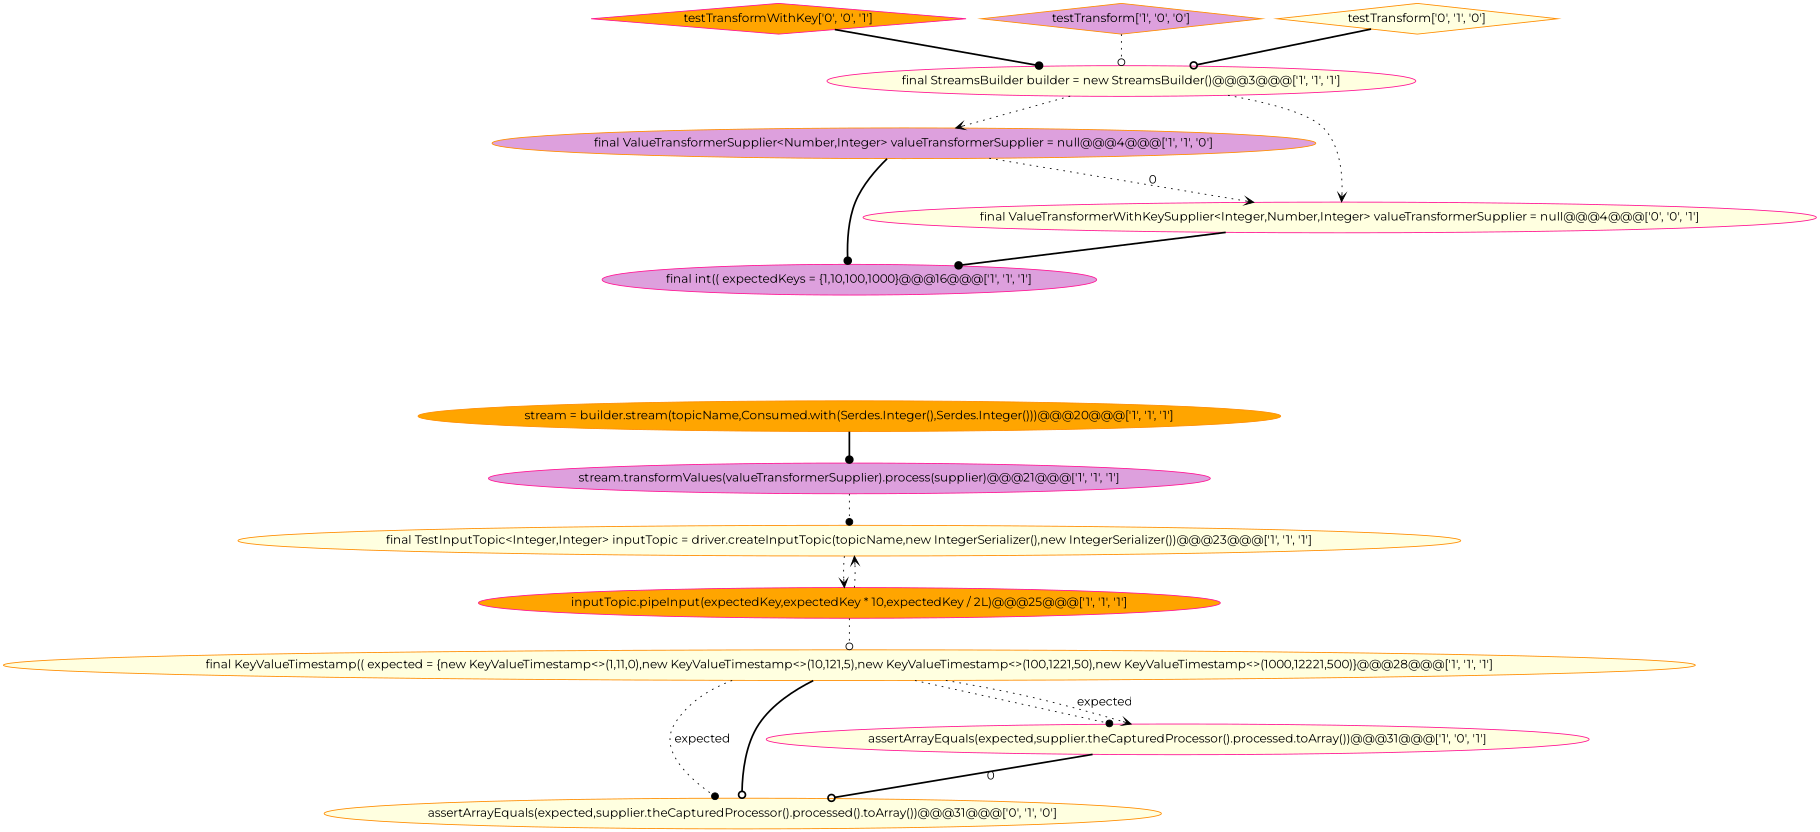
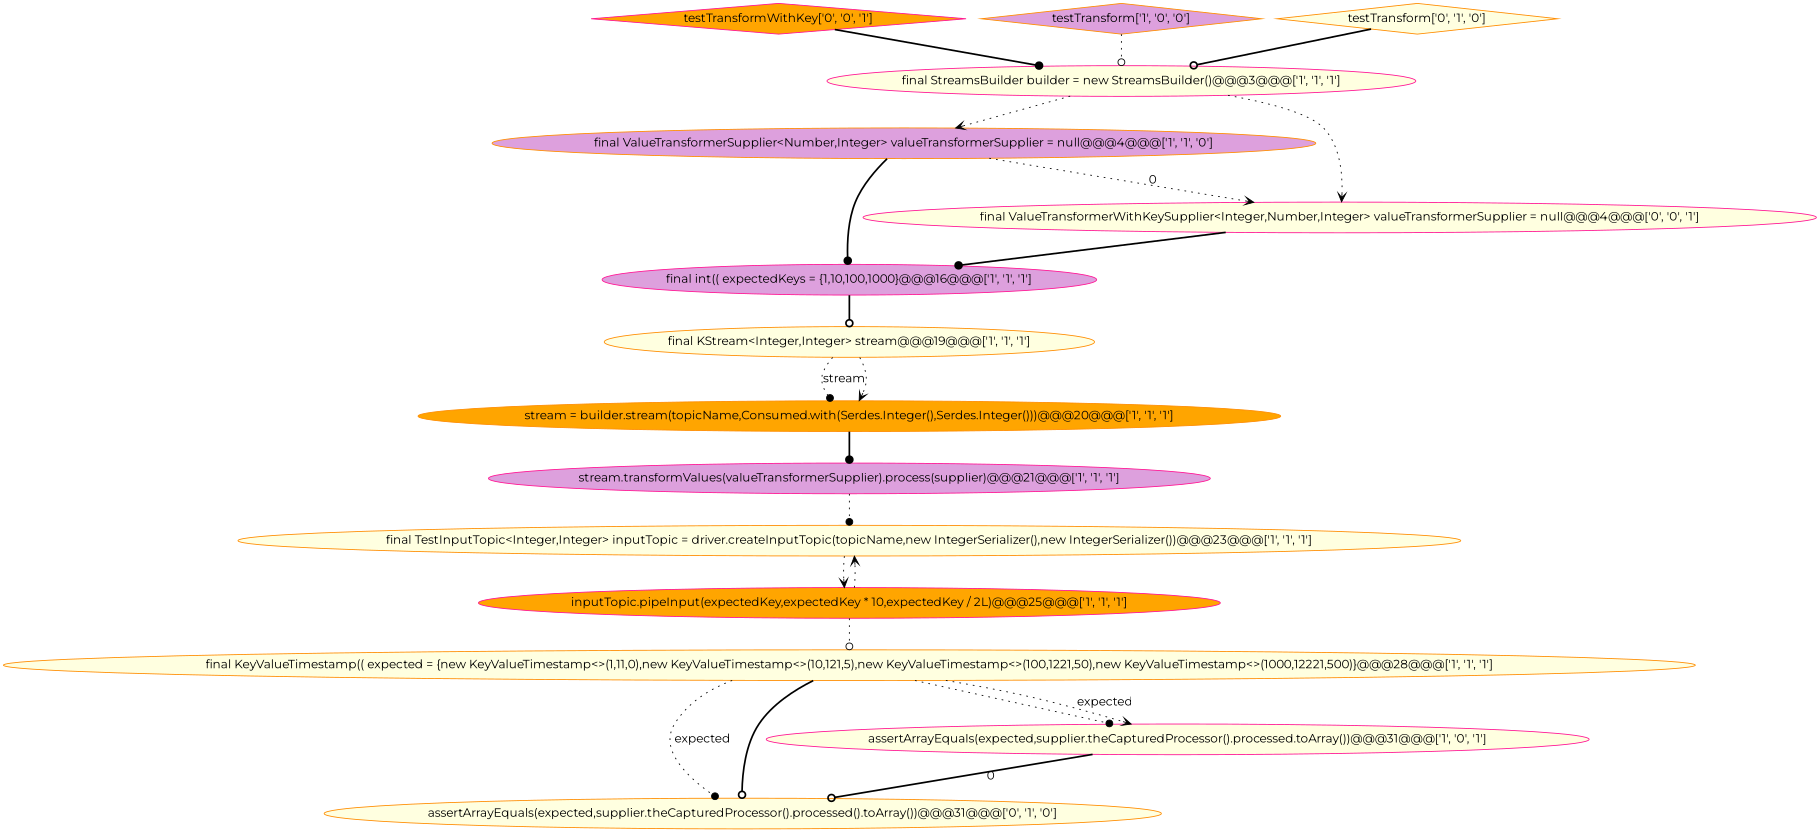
node "final KStream<Integer,Integer> stream@@@19@@@['1', '1', '1']": added
